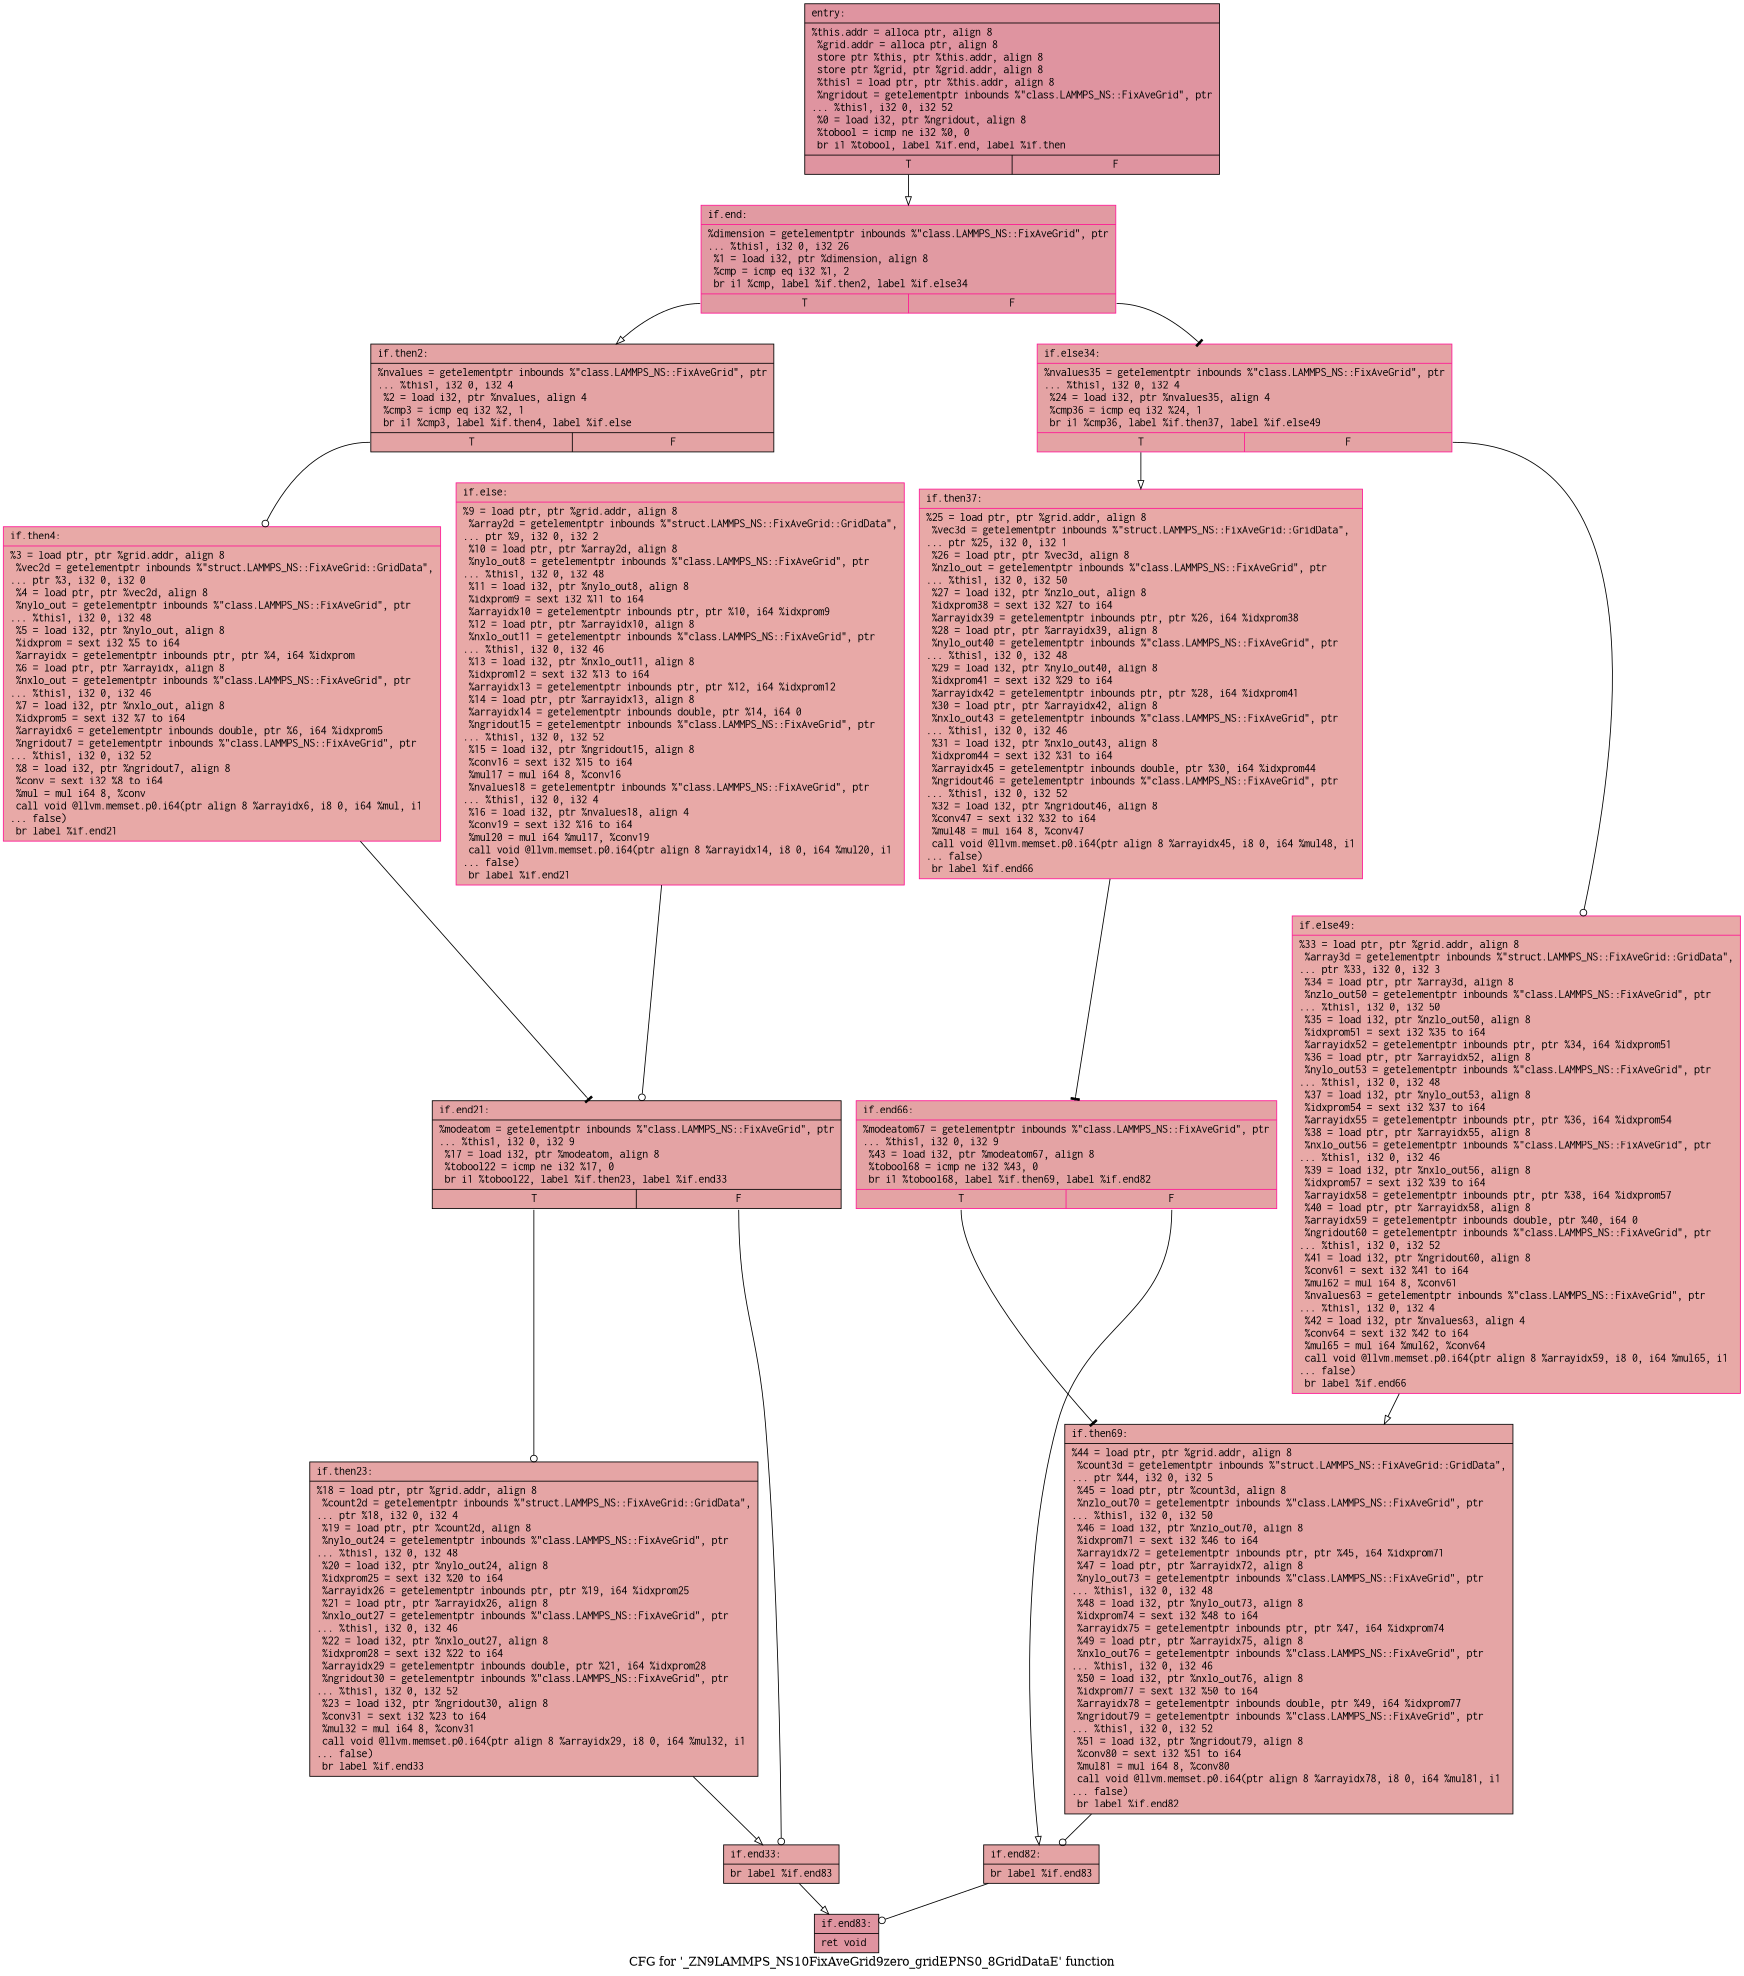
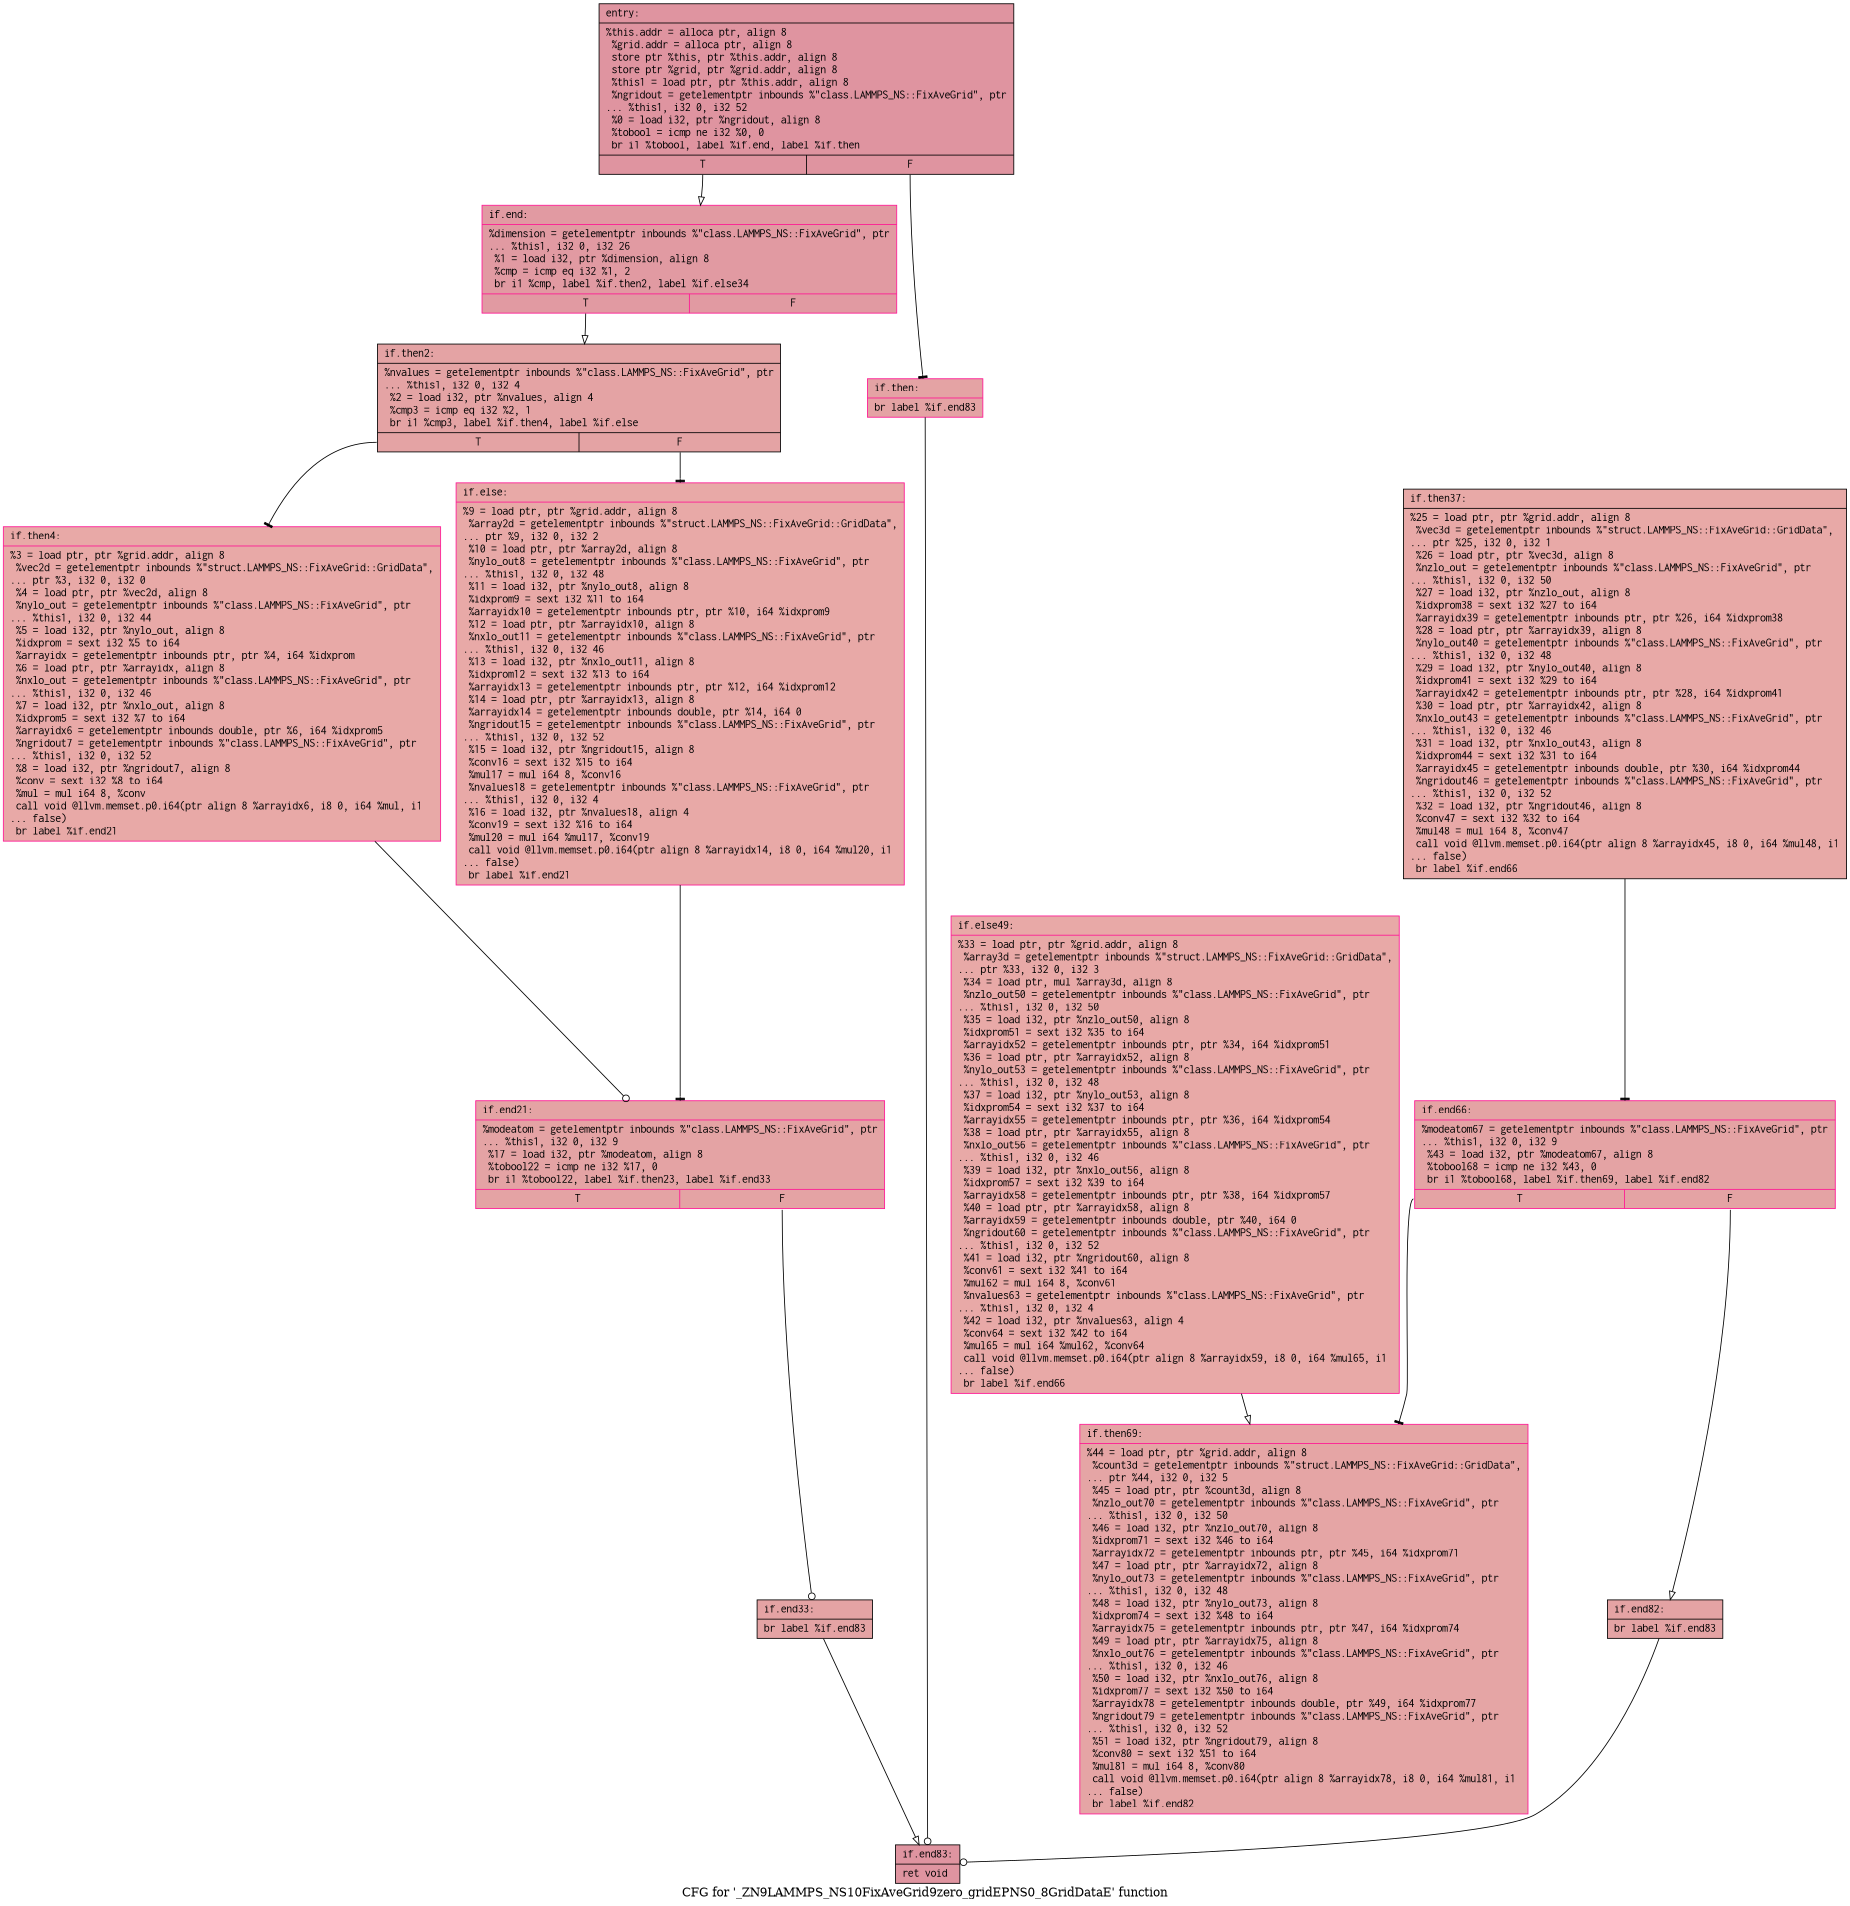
node "if.then:": added
node "if.else34:": removed
edge "if.then2:" -> "if.else:": added
edge "if.then2:" -> "if.then4:": arrowhead odot -> tee
node "if.then4:": text "... %this1, i32 0, i32 48" -> "... %this1, i32 0, i32 44"
node "if.then37:": color deeppink -> black
edge "if.then4:" -> "if.end21:": arrowhead tee -> odot
node "if.else49:": text "%34 = load ptr, ptr %array3d, align 8" -> "%34 = load ptr, mul %array3d, align 8"
edge "if.else:" -> "if.end21:": arrowhead odot -> tee
node "if.end21:": color black -> deeppink
node "if.then23:": removed
node "if.then69:": color black -> deeppink
edge "if.then69:" -> "if.end82:": removed
